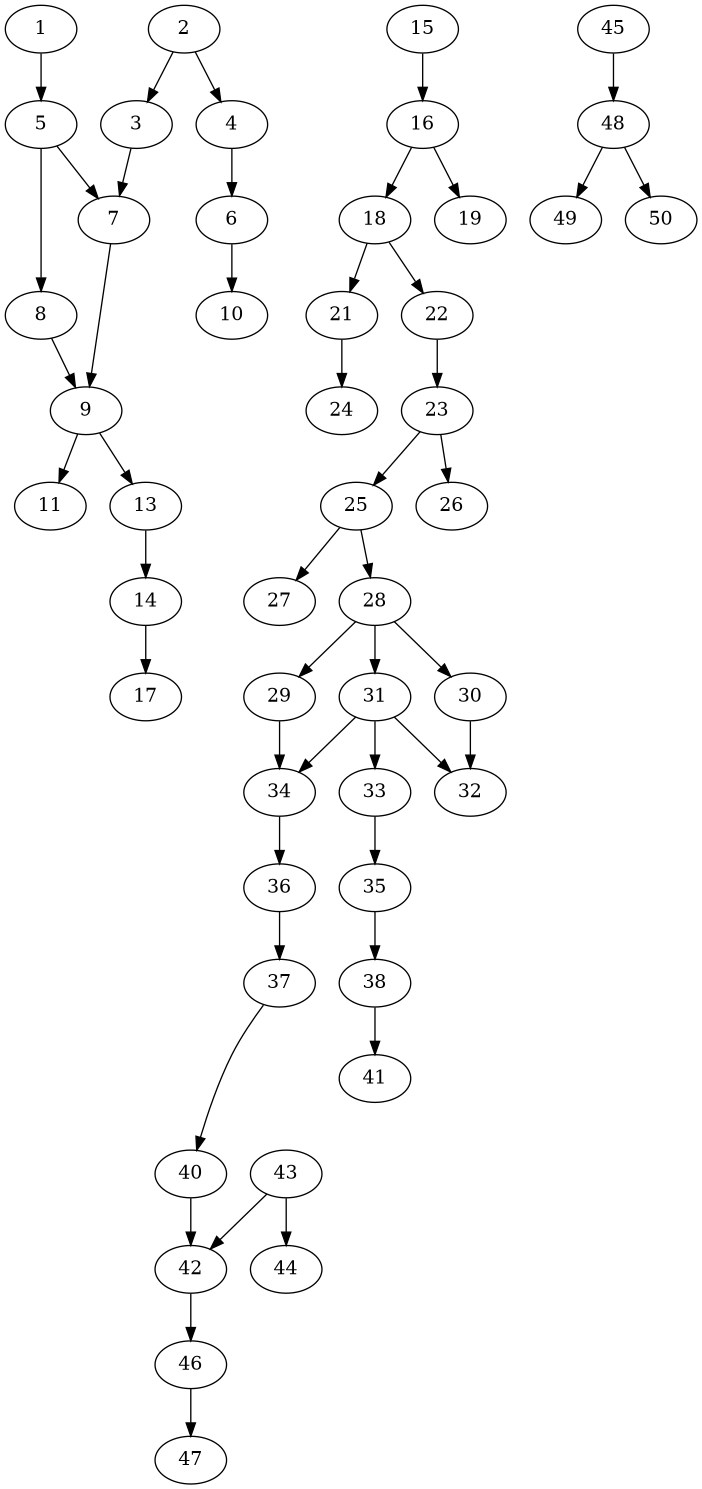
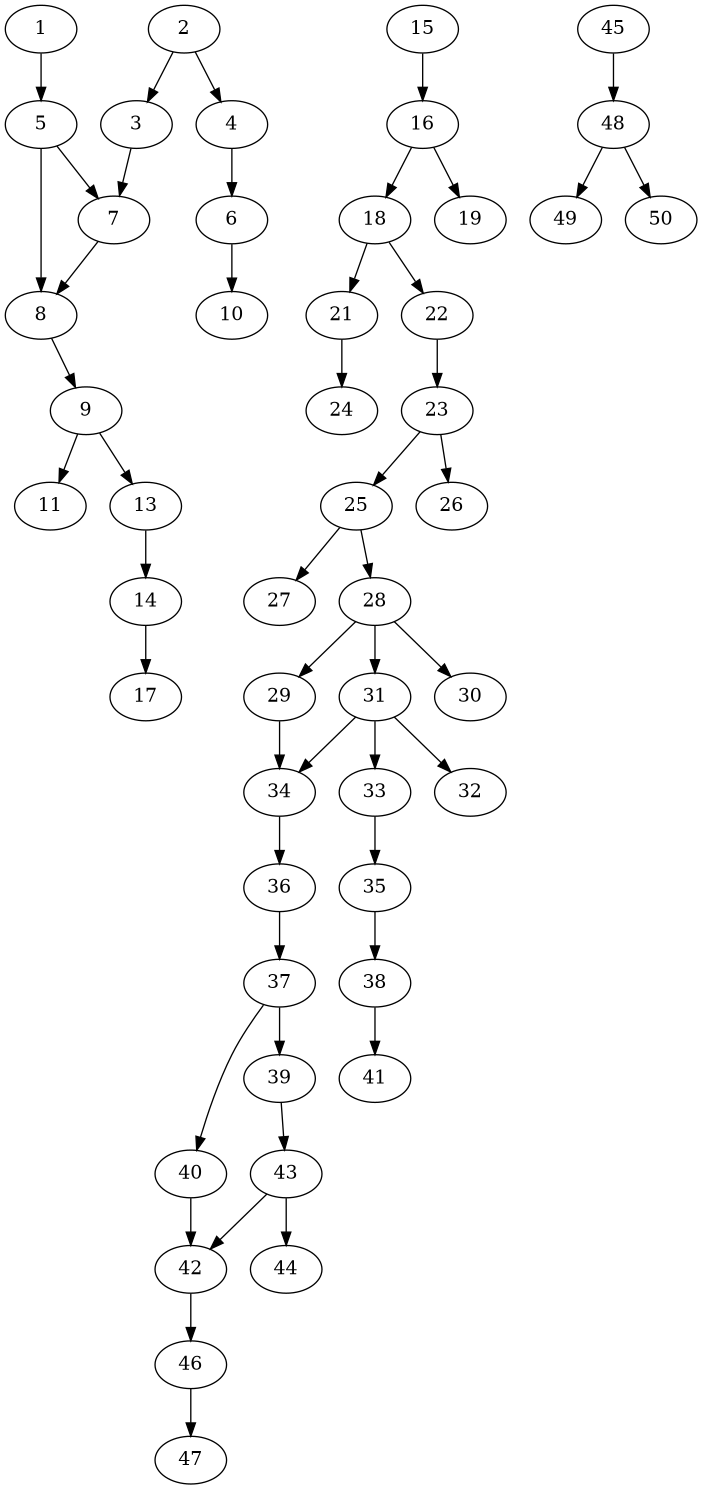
edge "7" -> "9": now "7" -> "8"
edge "30" -> "32": removed
node "39": added
